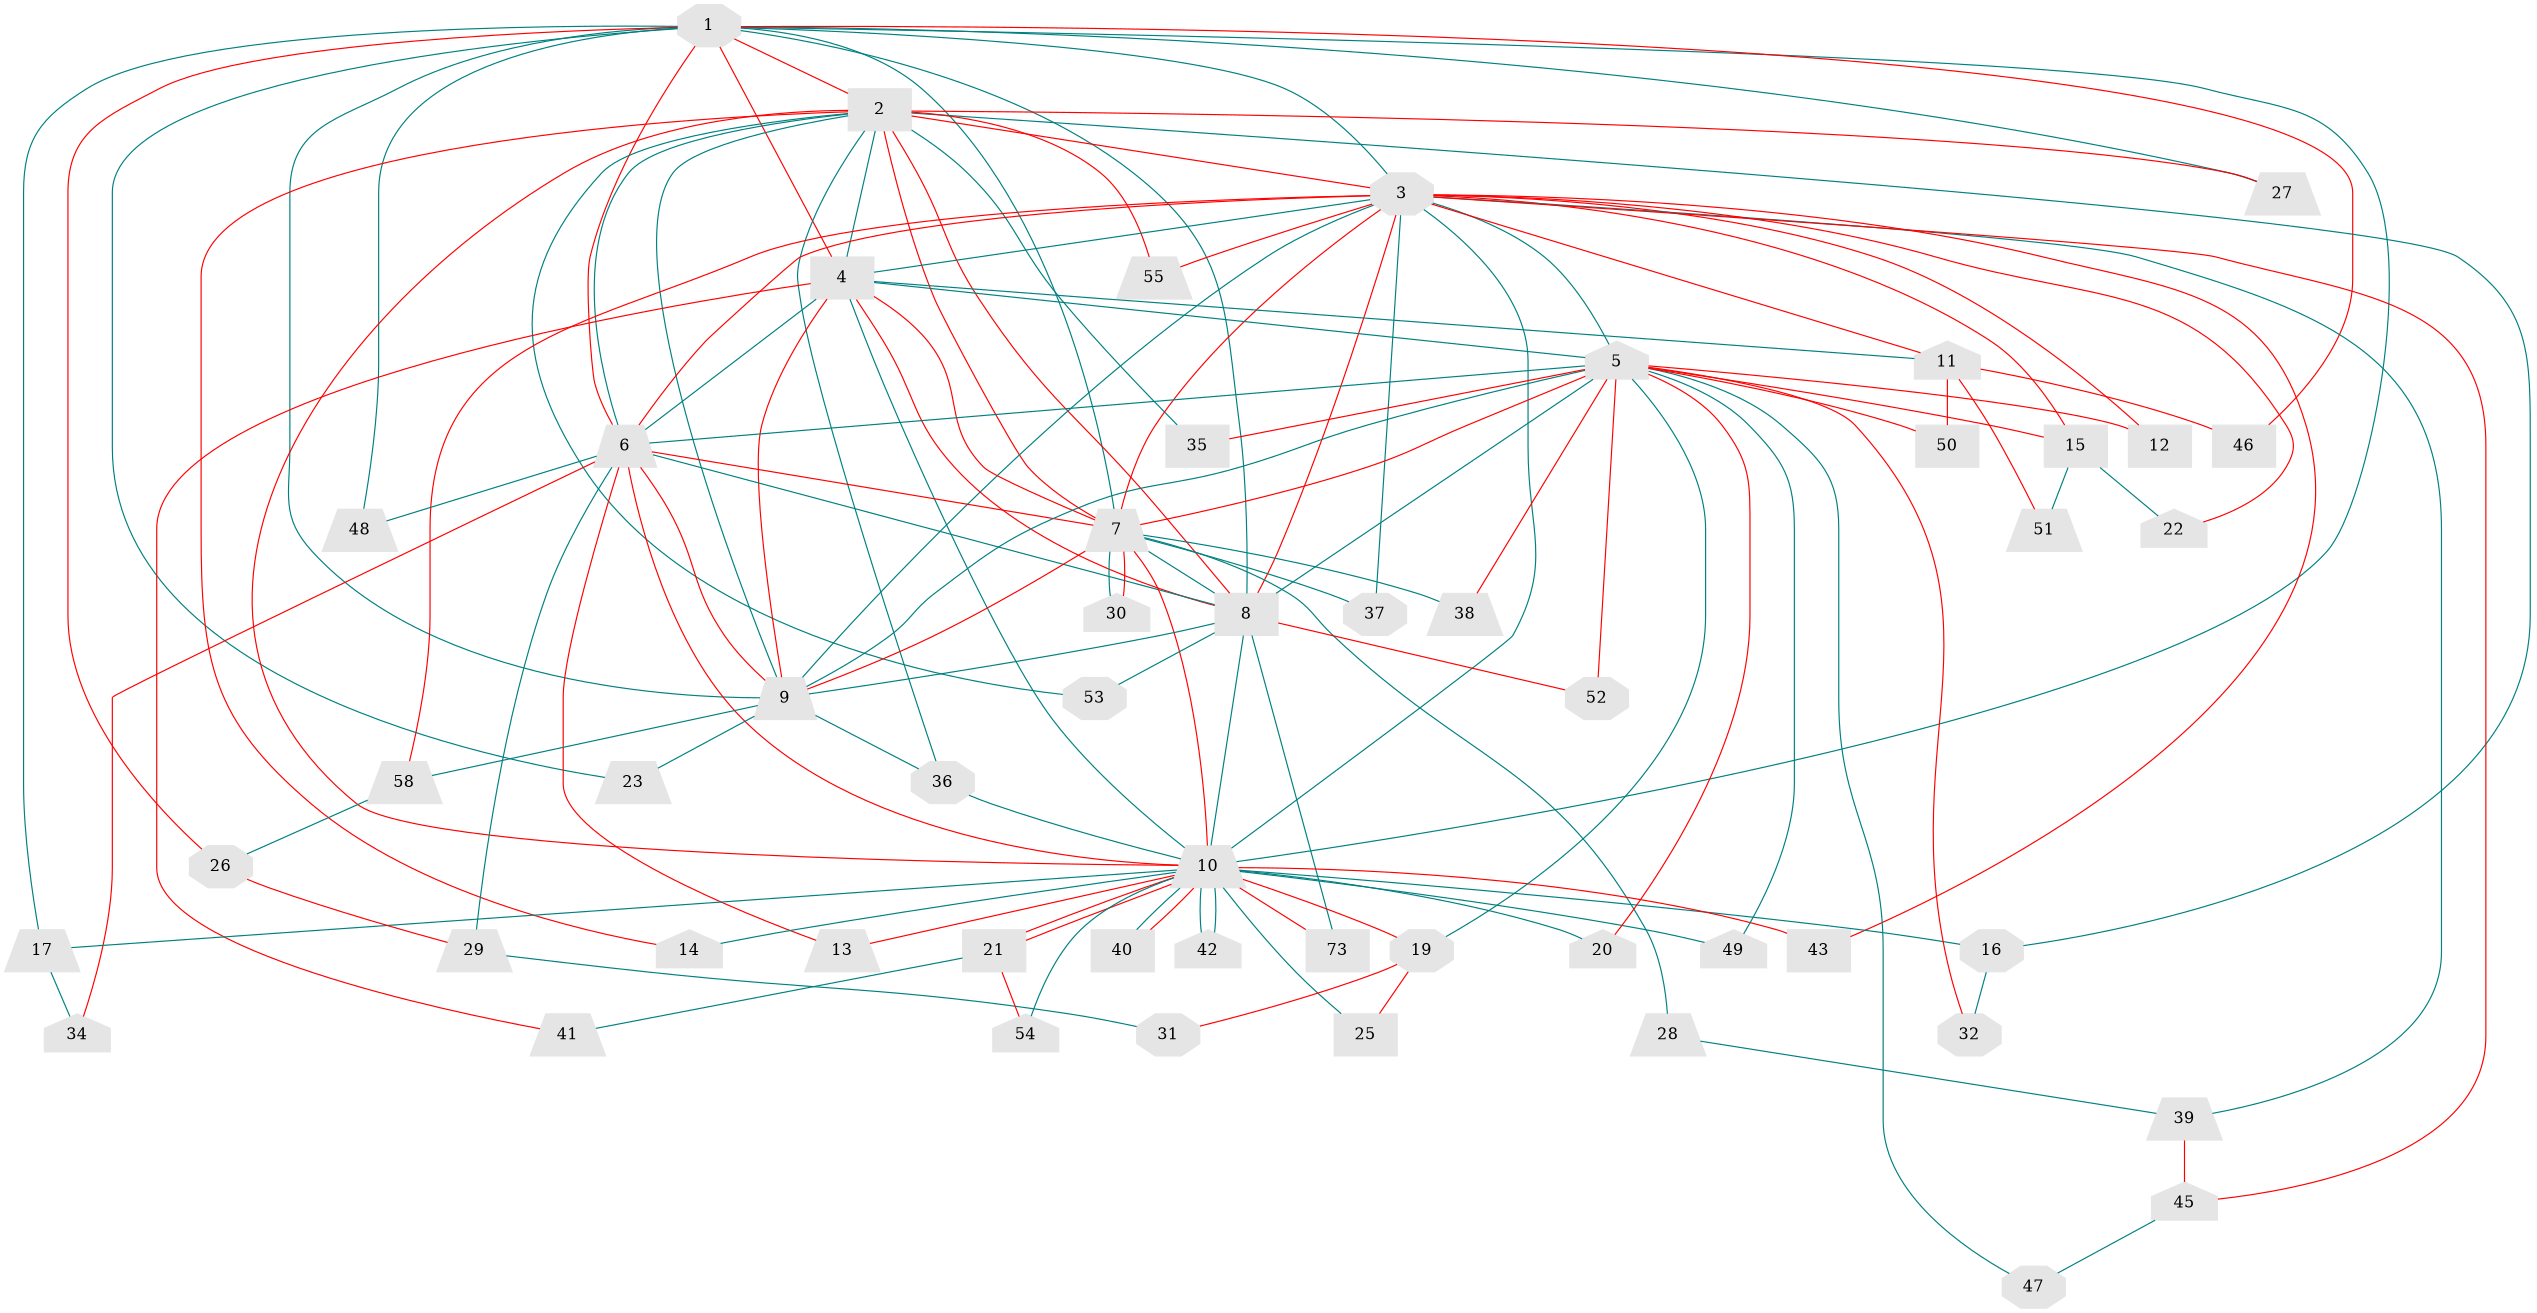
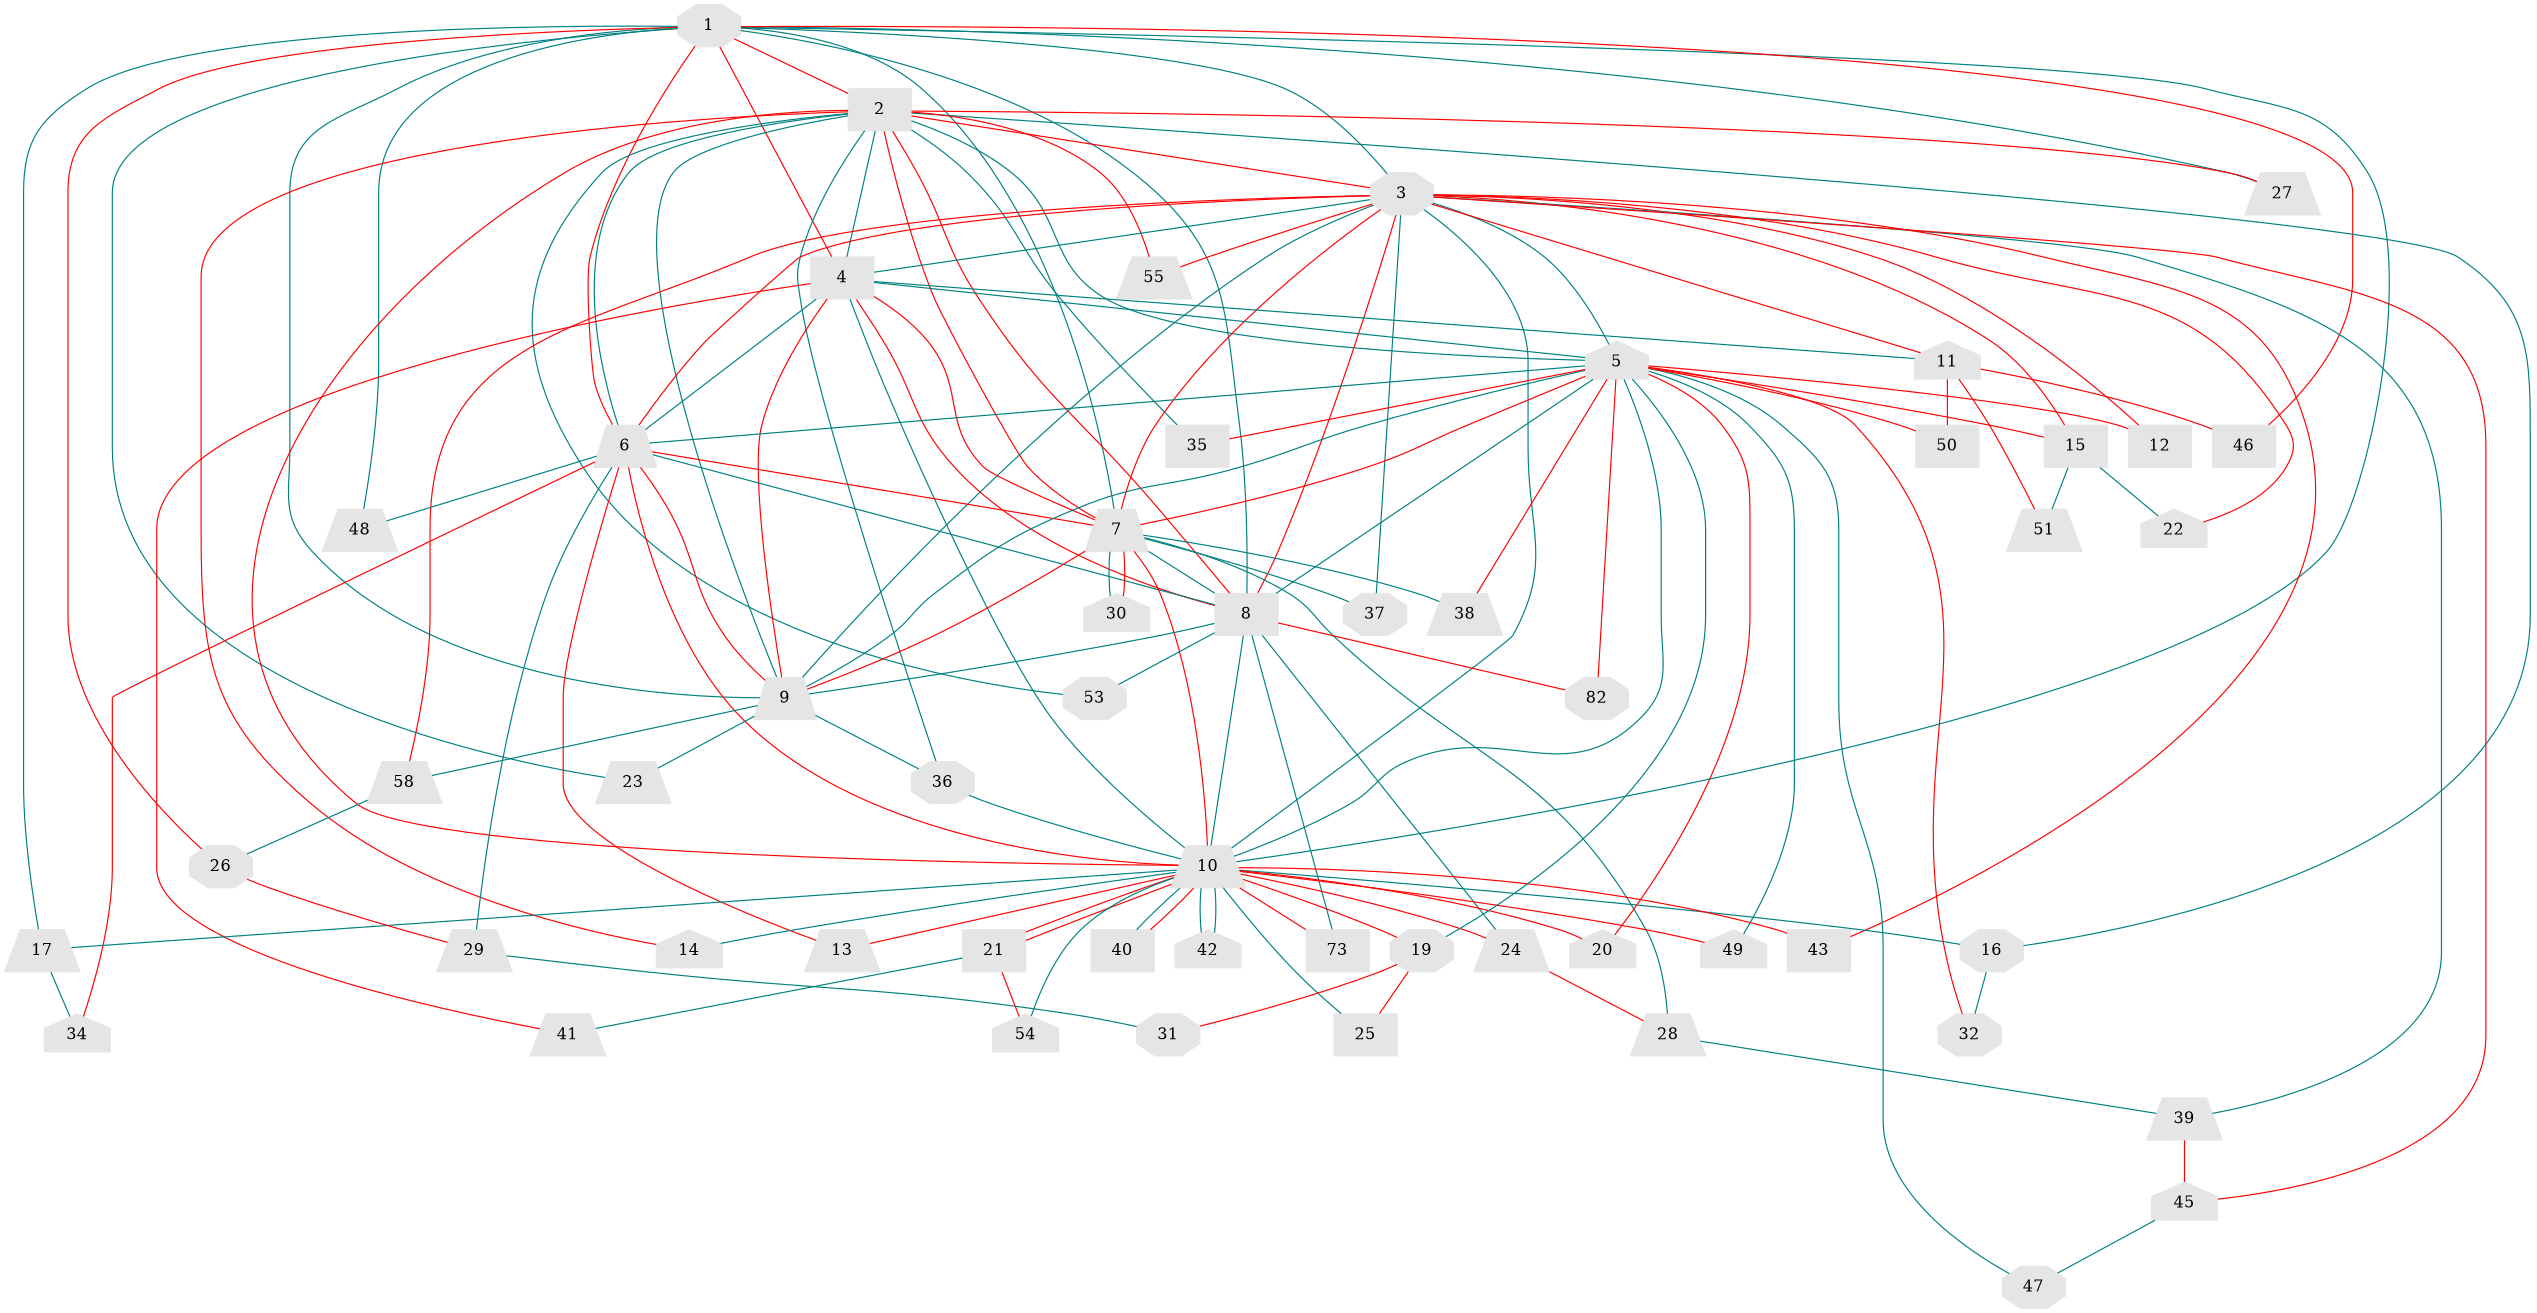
edge "2" -- "5": added
node "52": label "52" -> "82"
edge "5" -- "10": added
edge "10" -- "49": color teal -> red
edge "10" -- "20": color teal -> red
node "24": added
